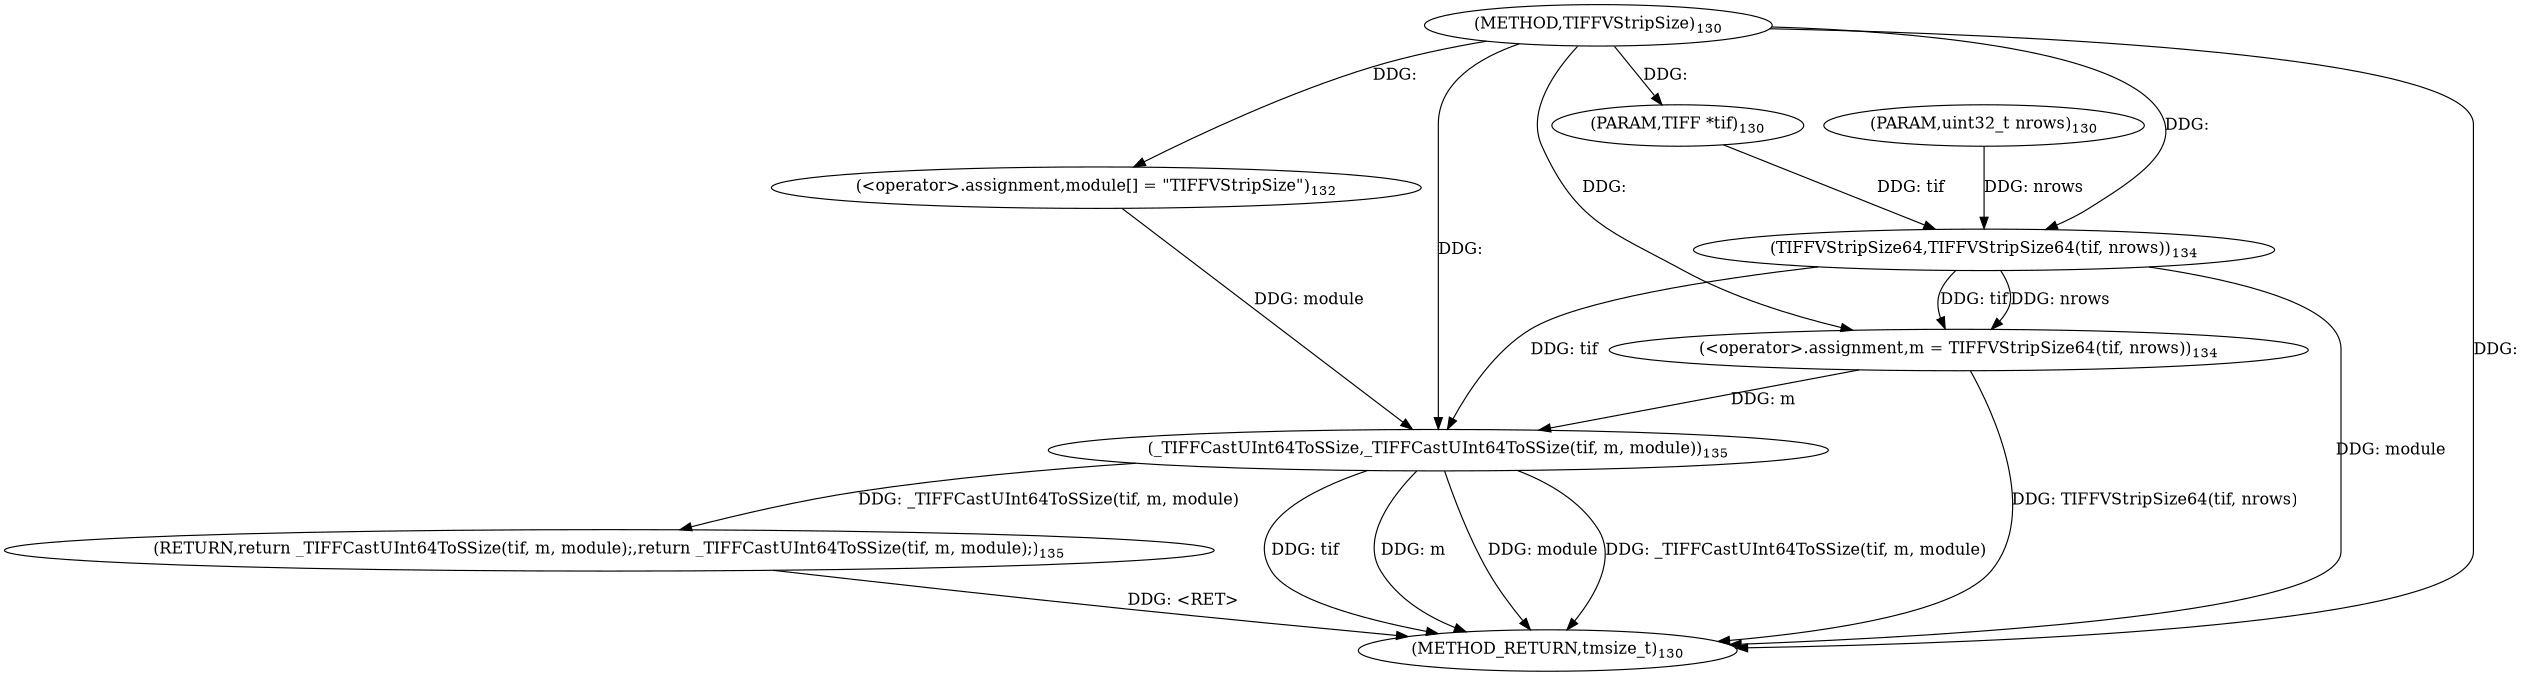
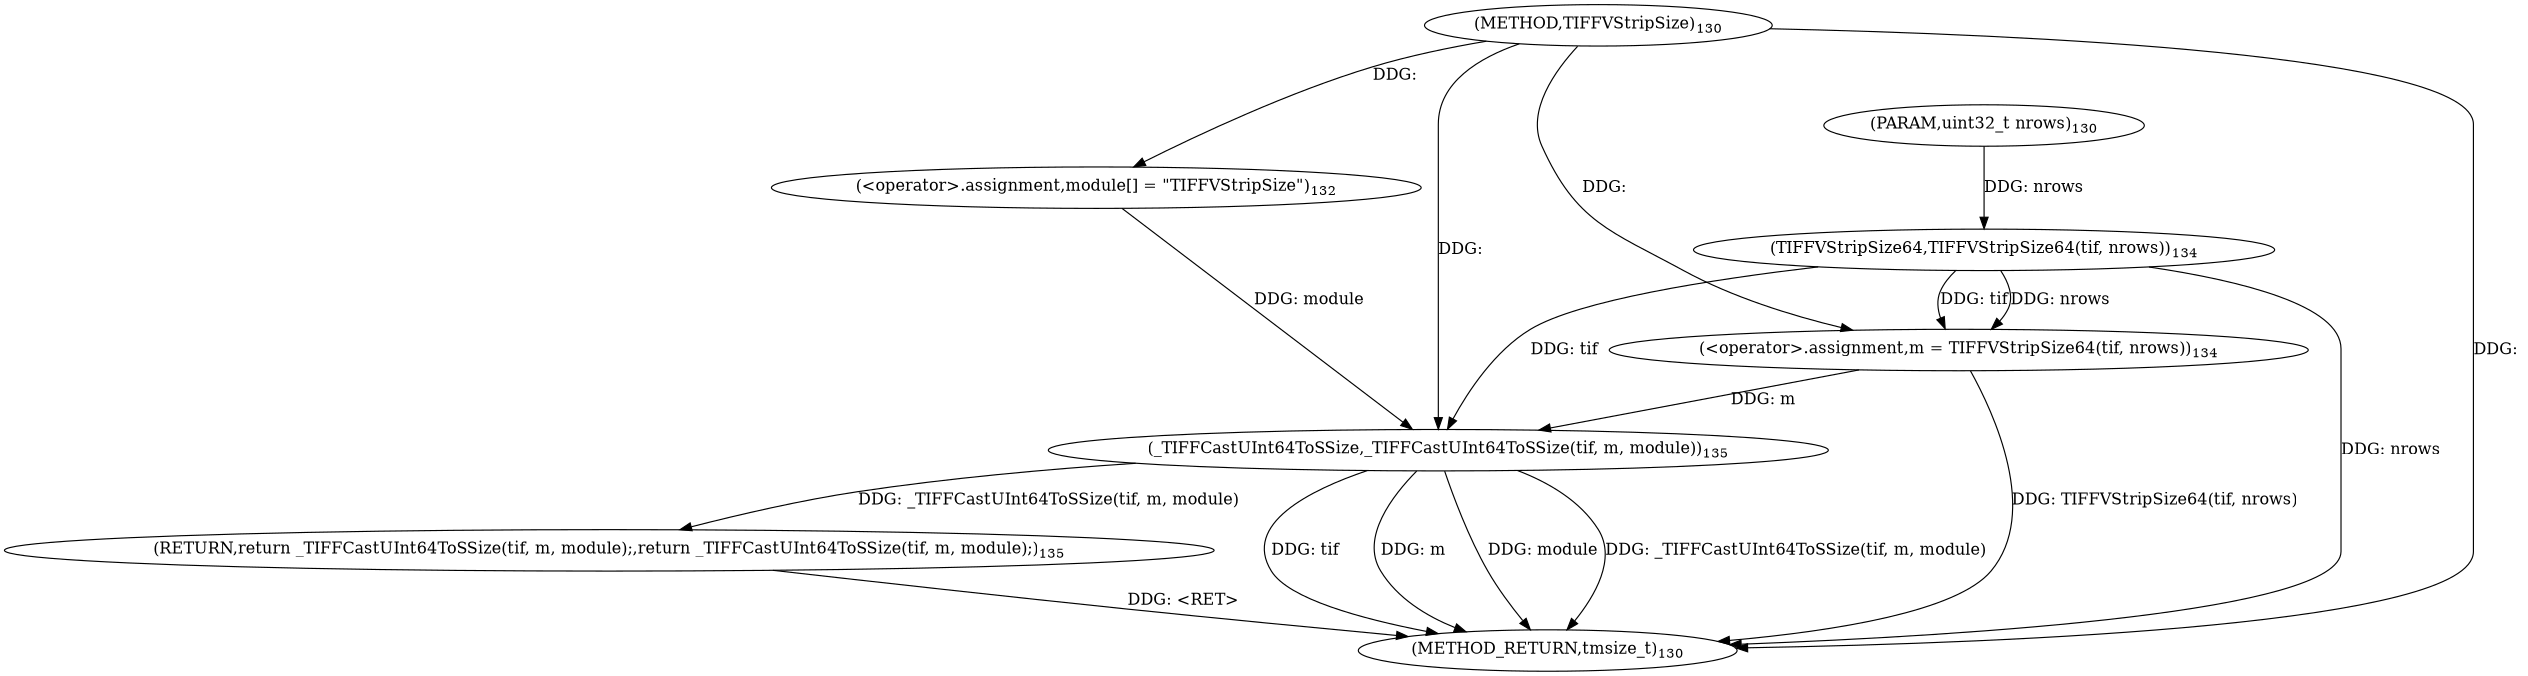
edge "(METHOD,TIFFVStripSize)" -> "(TIFFVStripSize64,TIFFVStripSize64(tif, nrows))": removed, label "DDG:"
node "(PARAM,TIFF *tif)": removed
edge "(TIFFVStripSize64,TIFFVStripSize64(tif, nrows))" -> "(METHOD_RETURN,tmsize_t)": label "DDG: module" -> "DDG: nrows"
